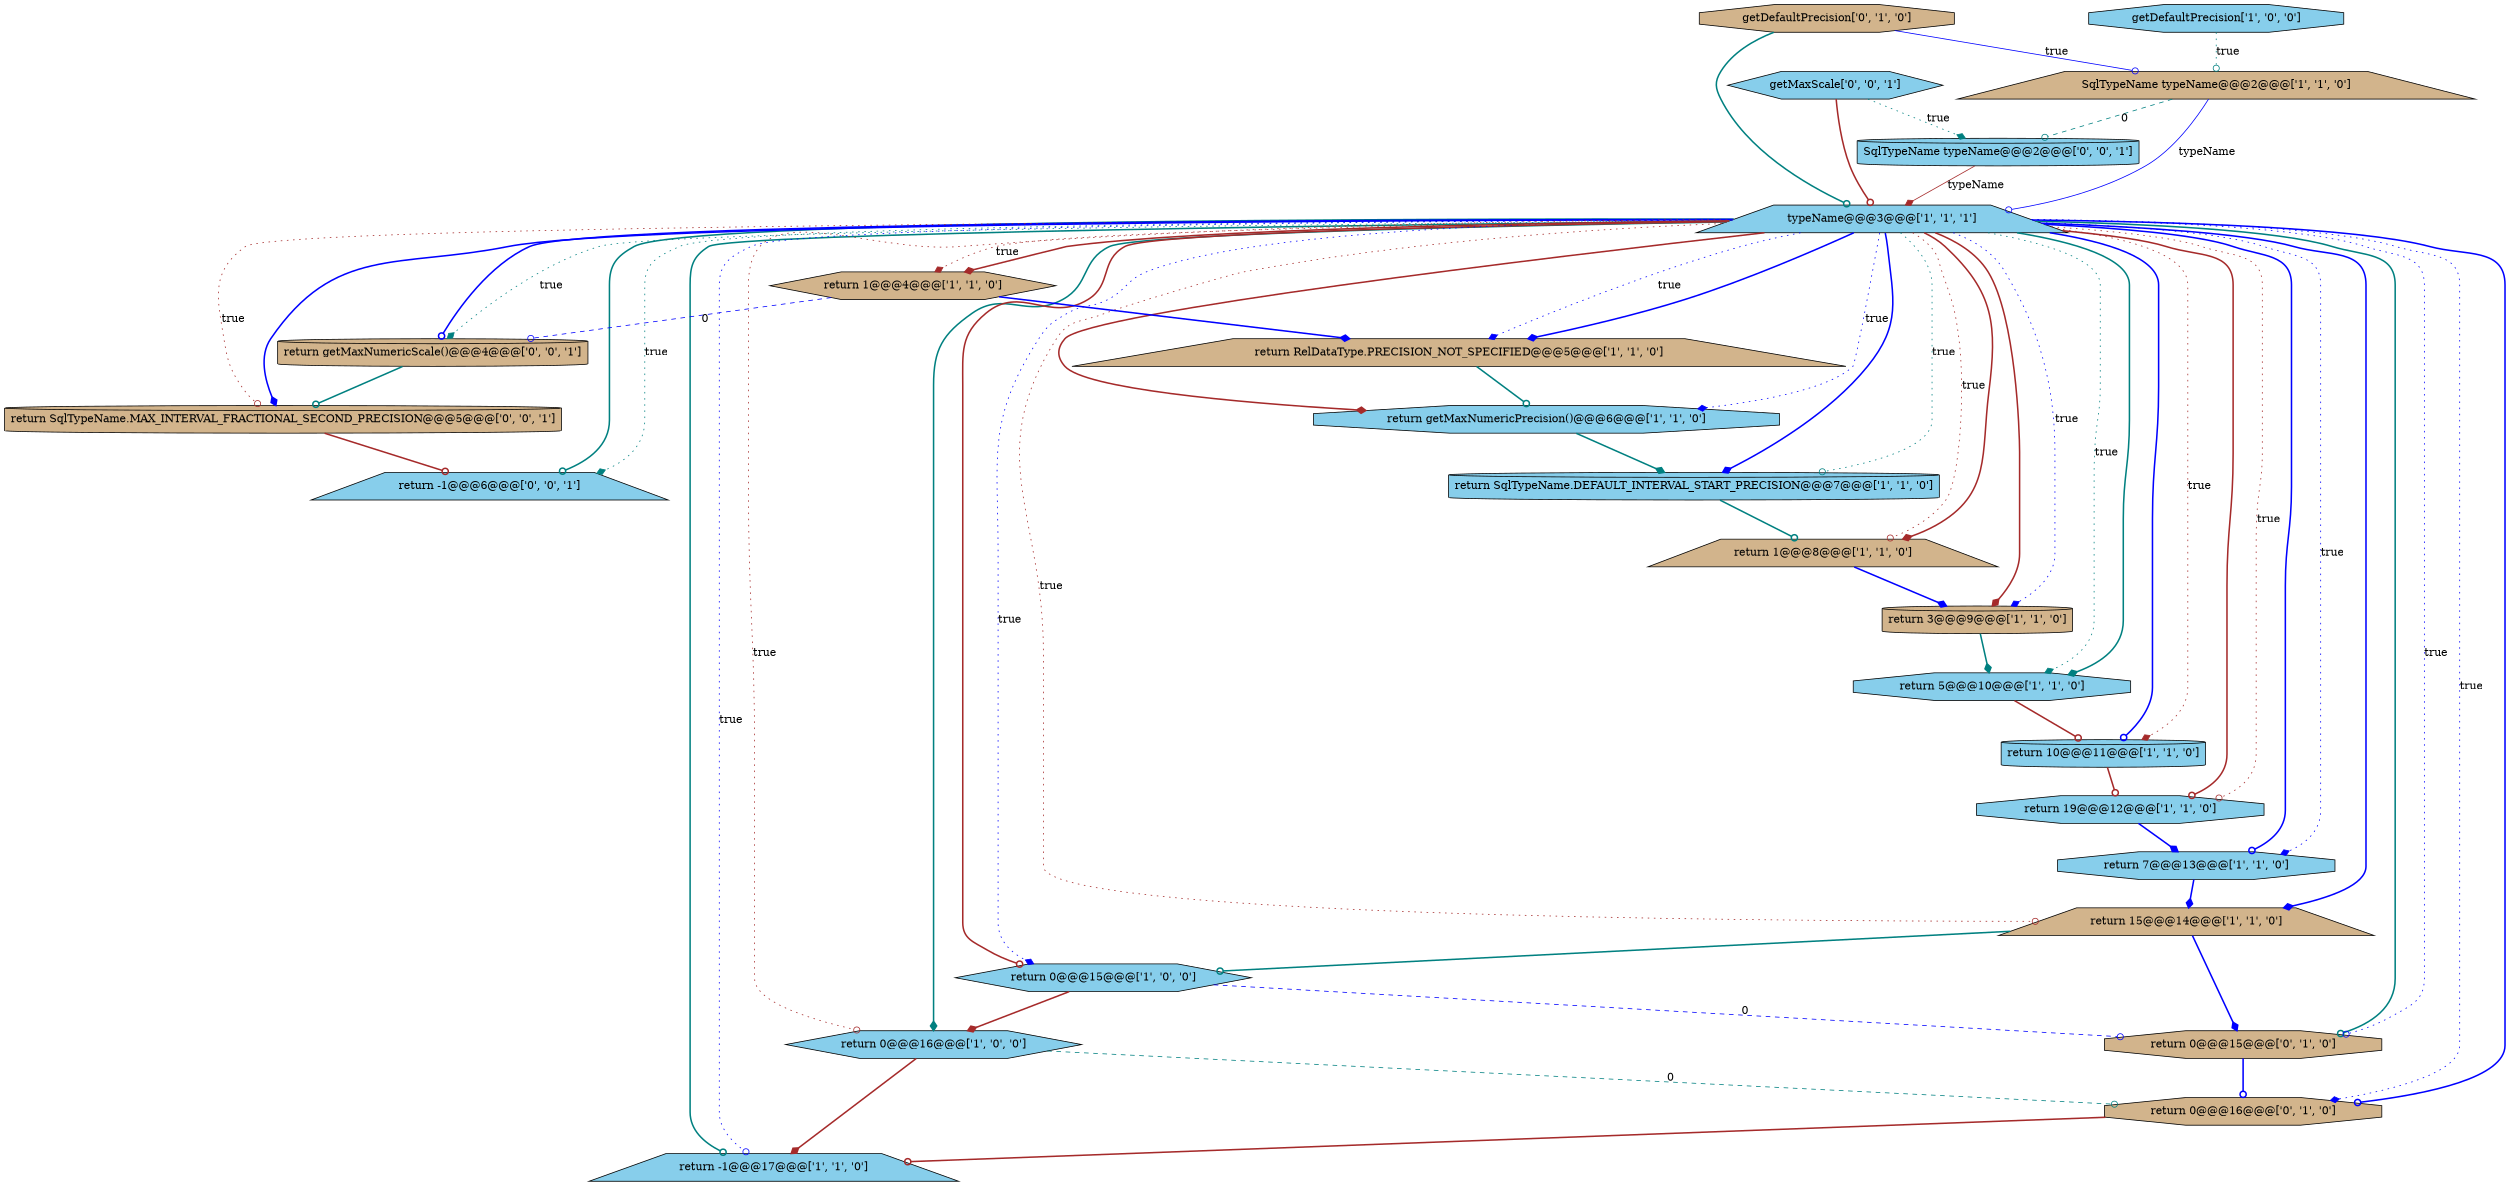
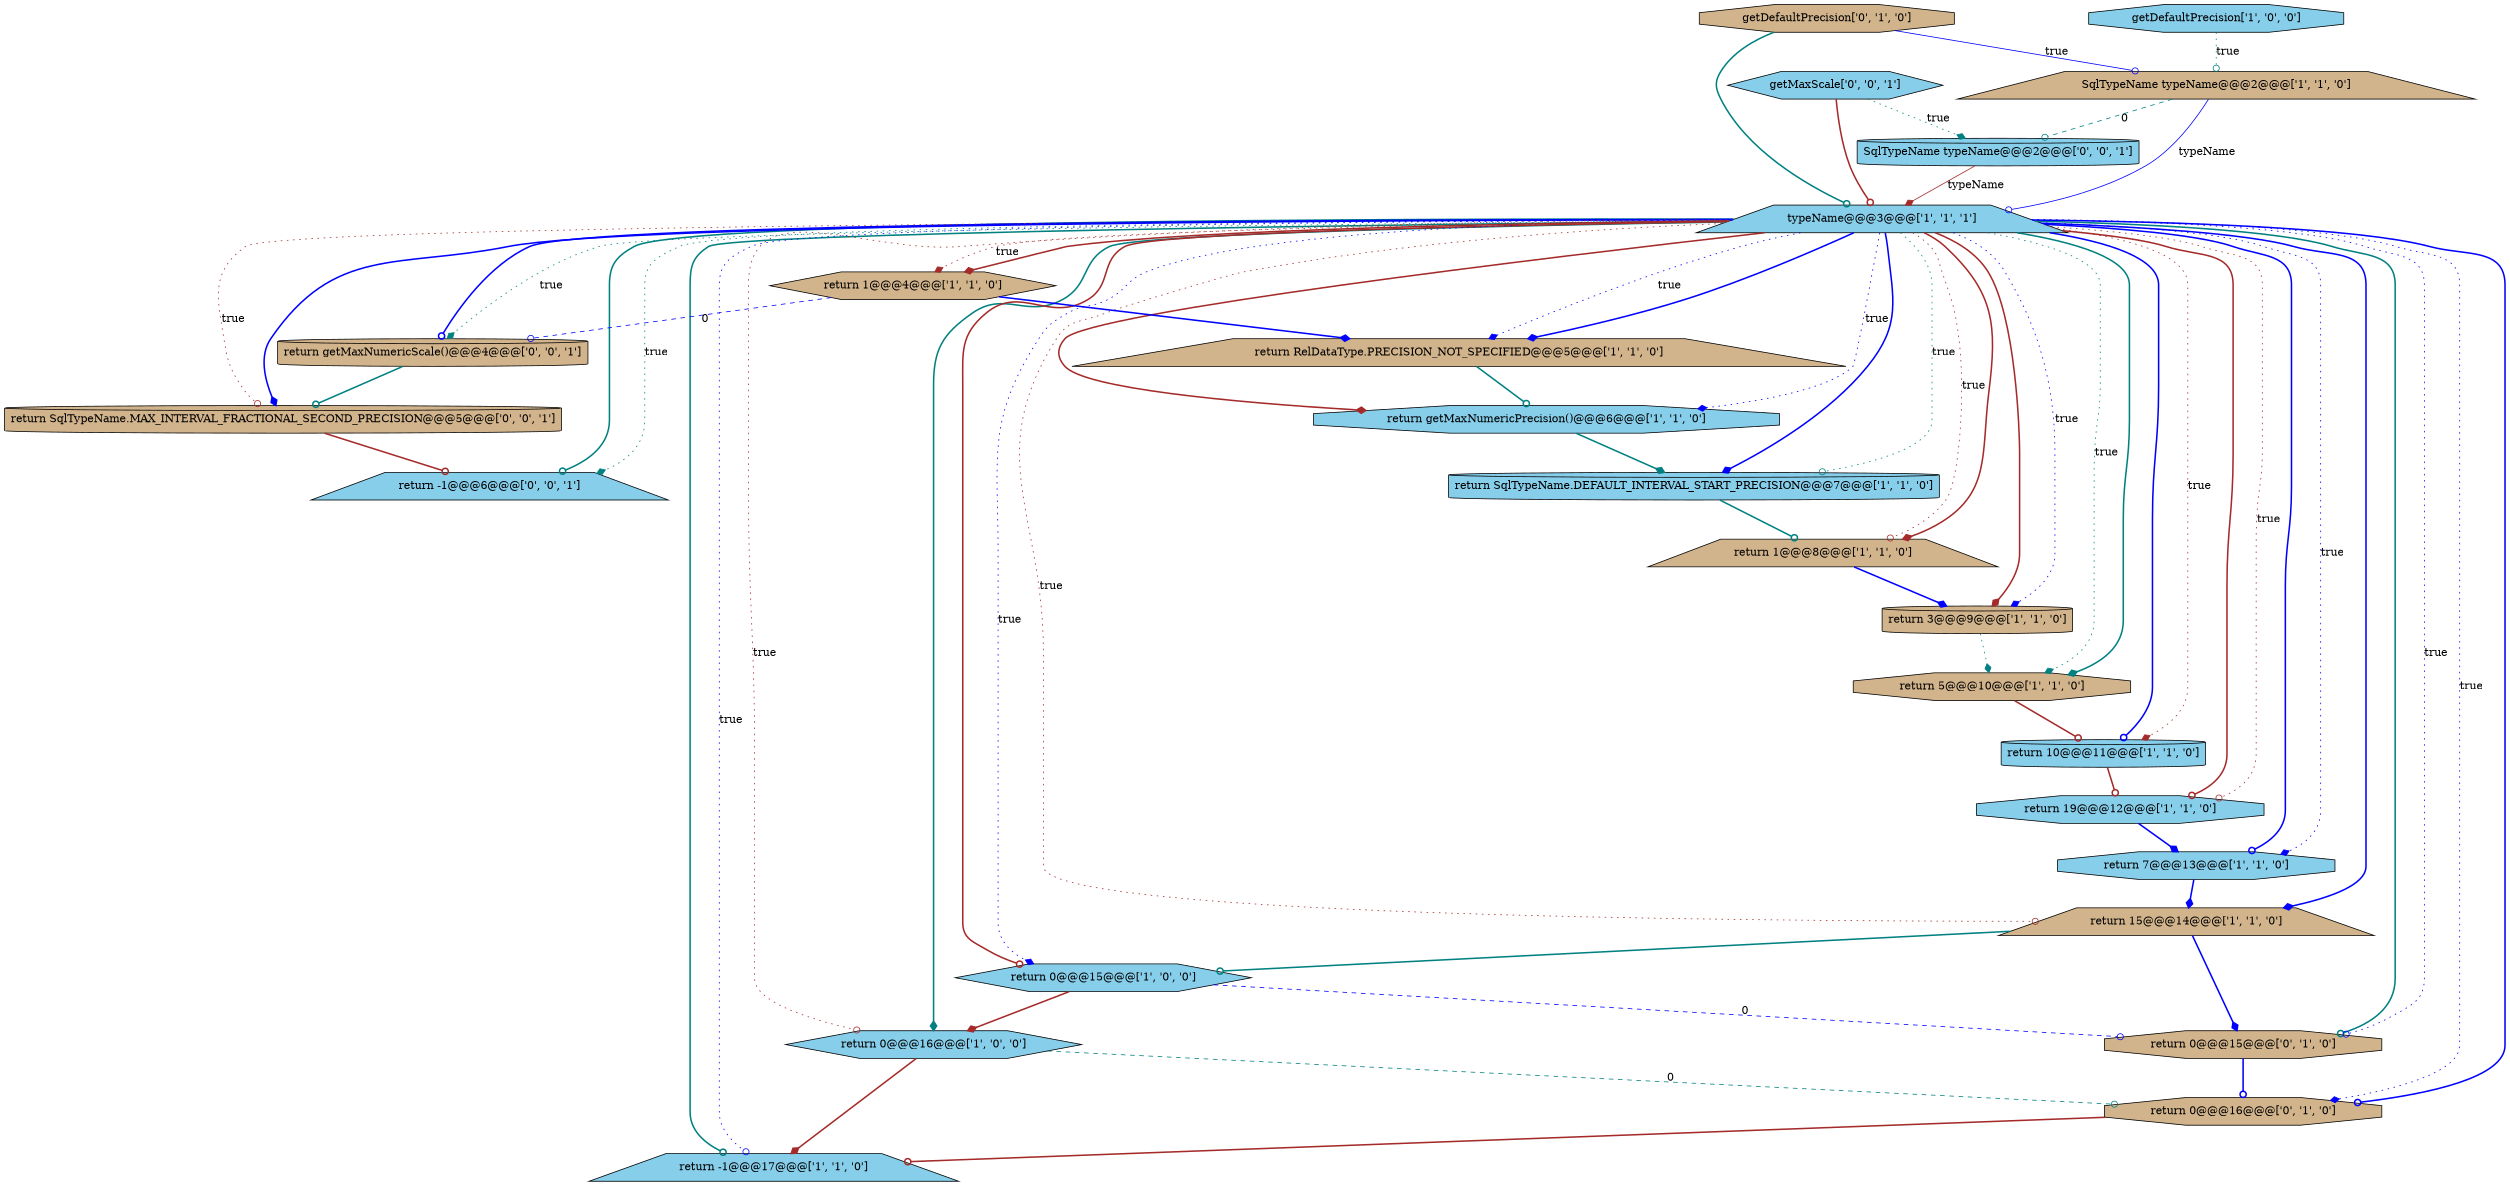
edge "return 3@@@9@@@['1', '1', '0']" -> "return 5@@@10@@@['1', '1', '0']": style bold -> dotted
node "return 5@@@10@@@['1', '1', '0']": fillcolor skyblue -> tan
